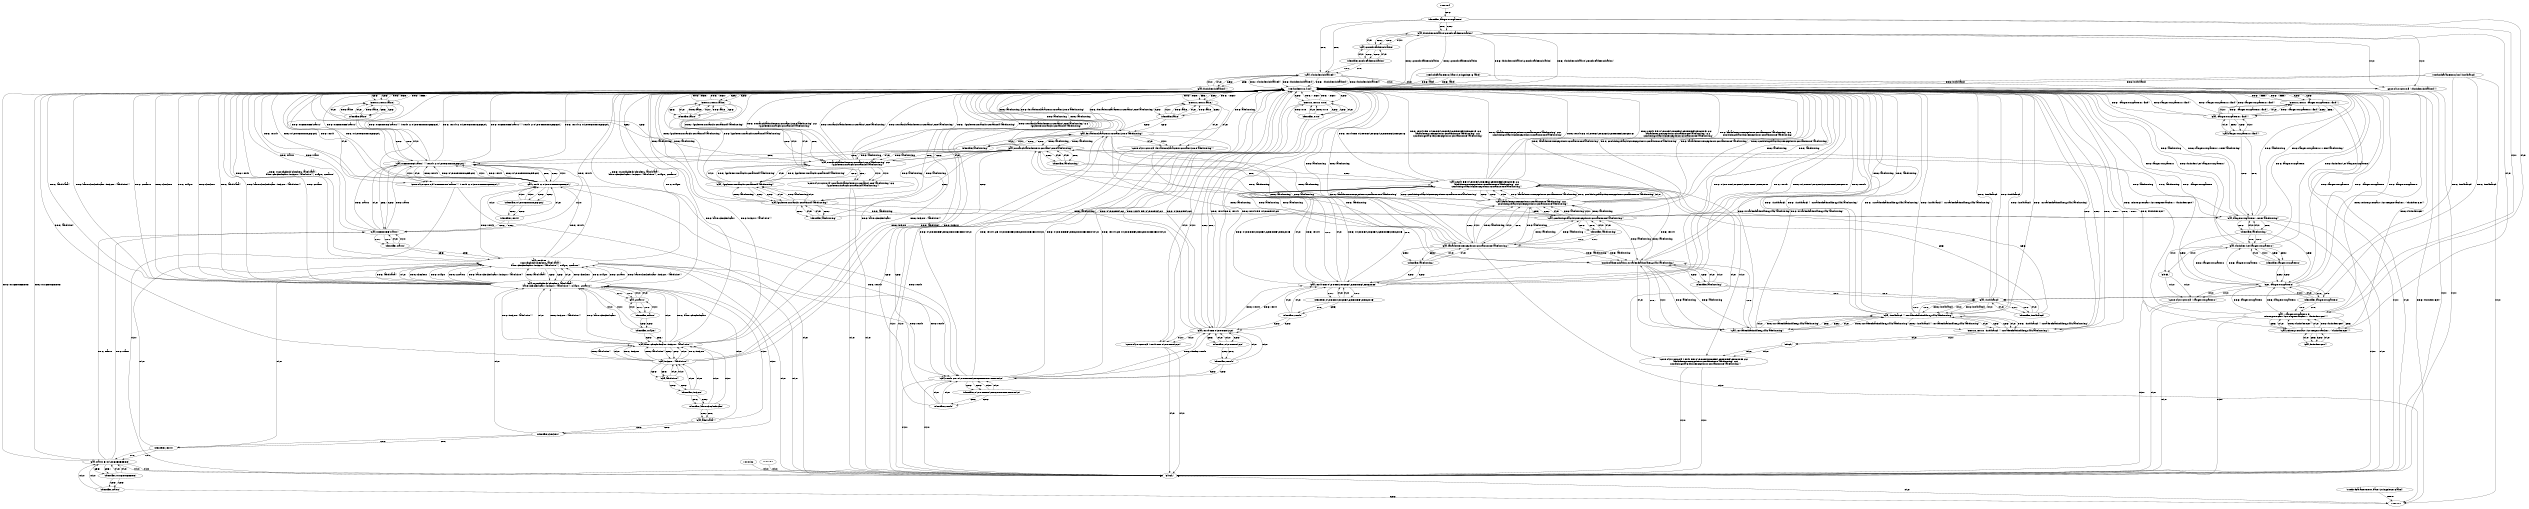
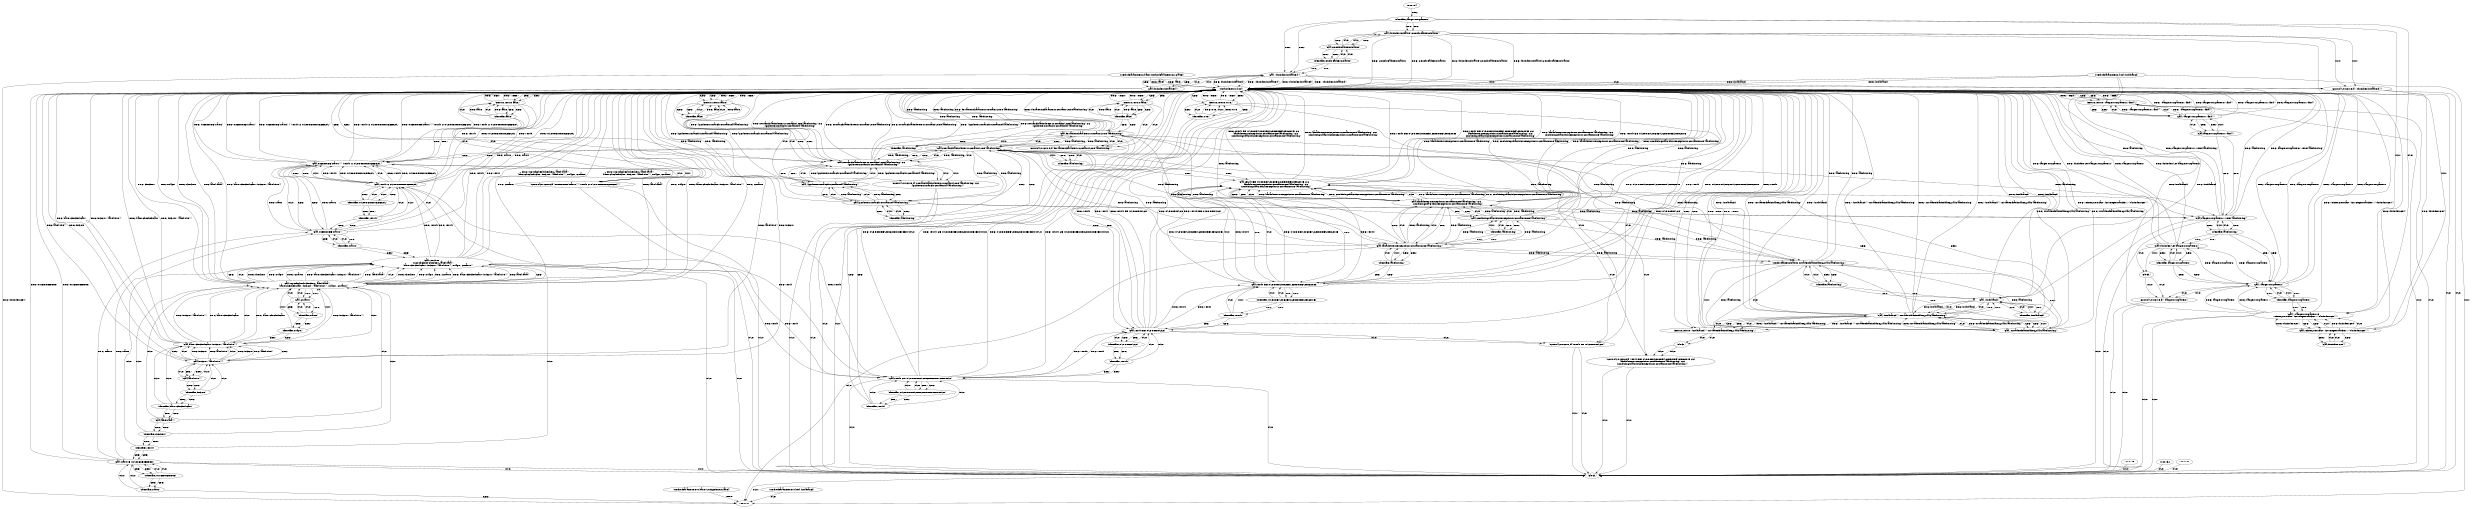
node "(MethodParameterIn,base::StringPiece16 label)": label "(MethodParameterIn,base::StringPiece16 label)" -> "(MethodParameterIn,base::MethodParameterIn16 label)"
node "(Get,!dangerous_pattern)": label "(Get,!dangerous_pattern)" -> "(Call,!dangerous_pattern)"
node "1000109": added
node "(MethodParameterOut,bool is_tld_ascii)": added
